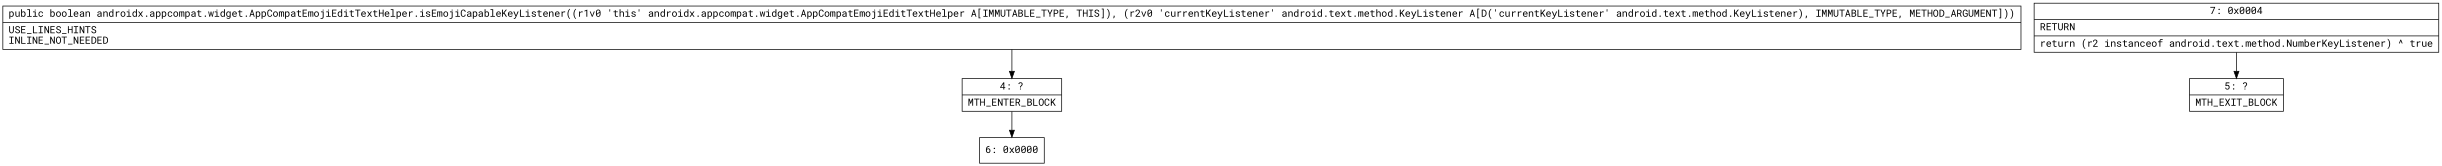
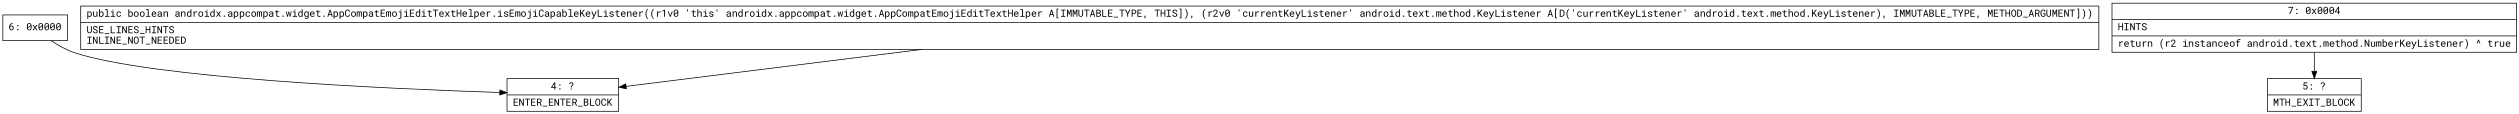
node "7: 0x0004": text "RETURN" -> "HINTS"
node "4: ?": text "MTH_ENTER_BLOCK" -> "ENTER_ENTER_BLOCK"
edge "4: ?" -> "6: 0x0000": reversed
